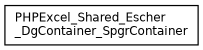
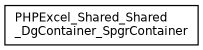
node "PHPExcel_Shared_Escher _DgContainer_SpgrContainer": label "PHPExcel_Shared_Escher _DgContainer_SpgrContainer" -> "PHPExcel_Shared_Shared _DgContainer_SpgrContainer"
